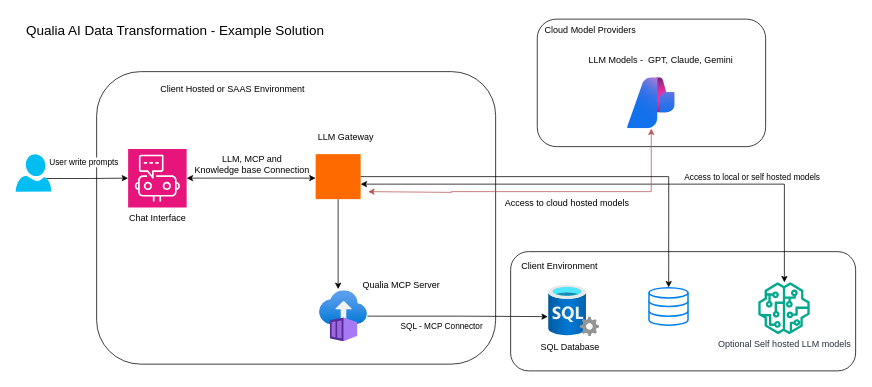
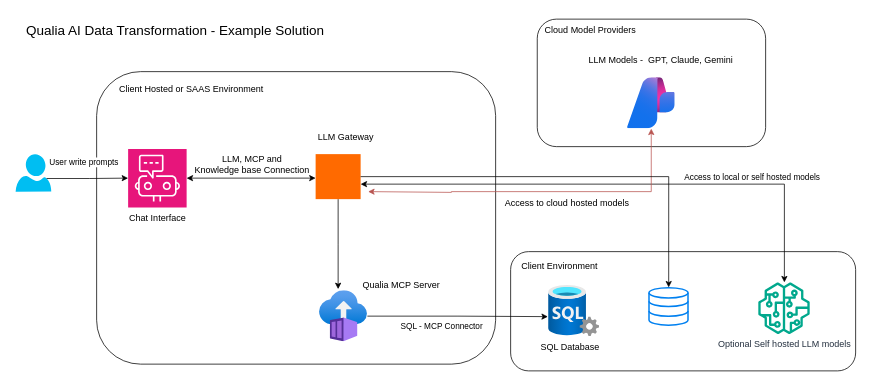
node "Client Hosted or SAAS Environment": moved (232, 89) -> (191, 89)
